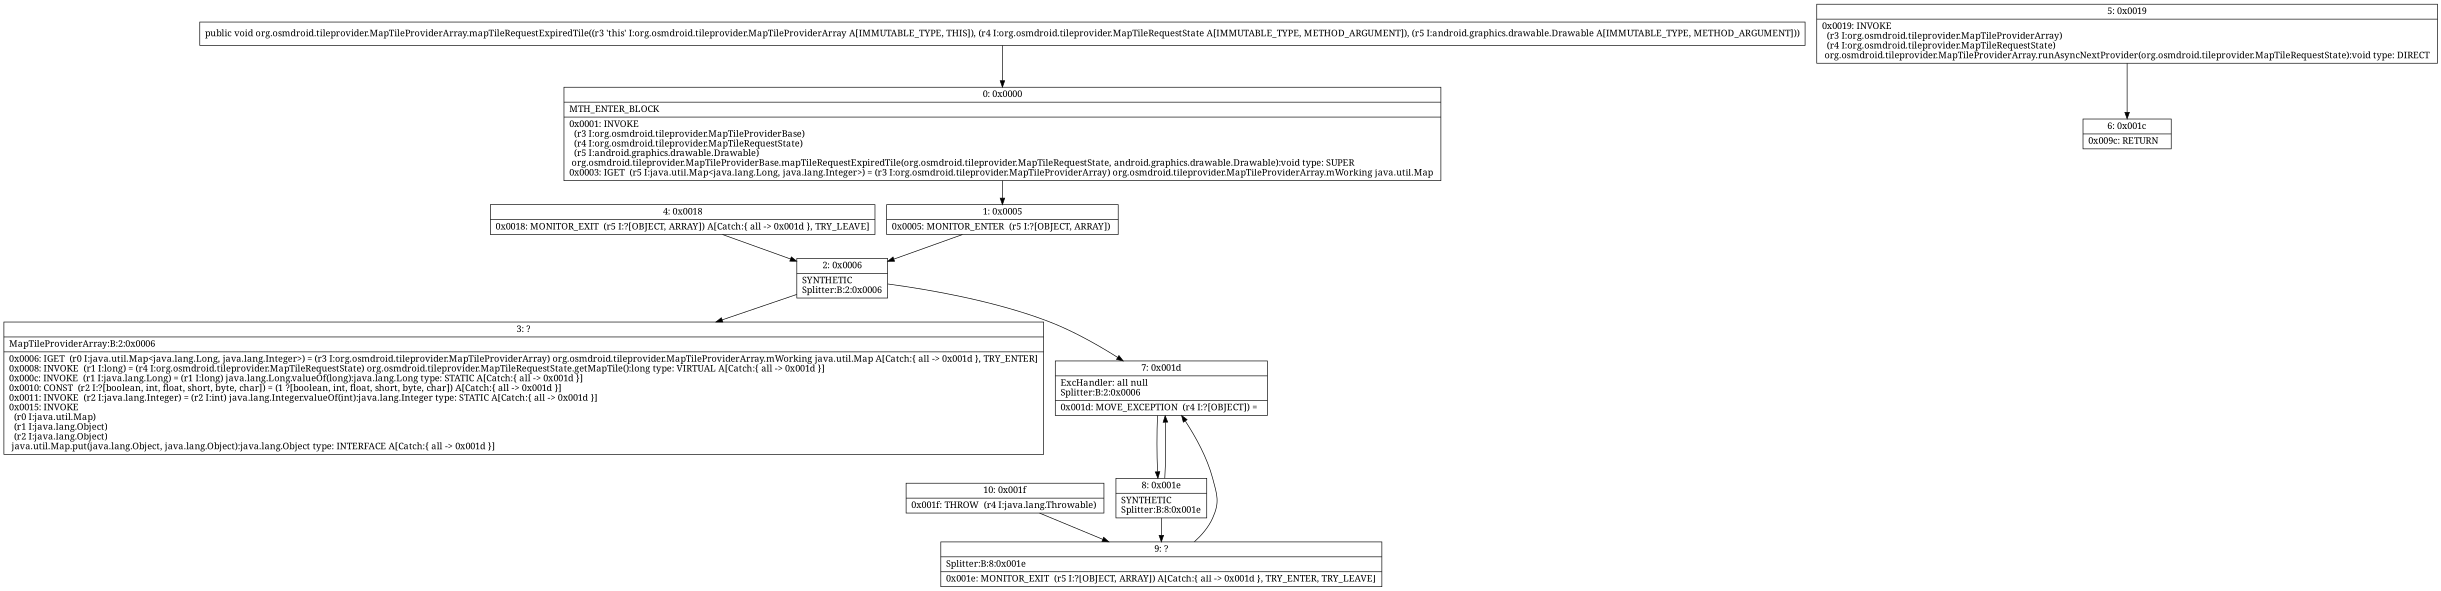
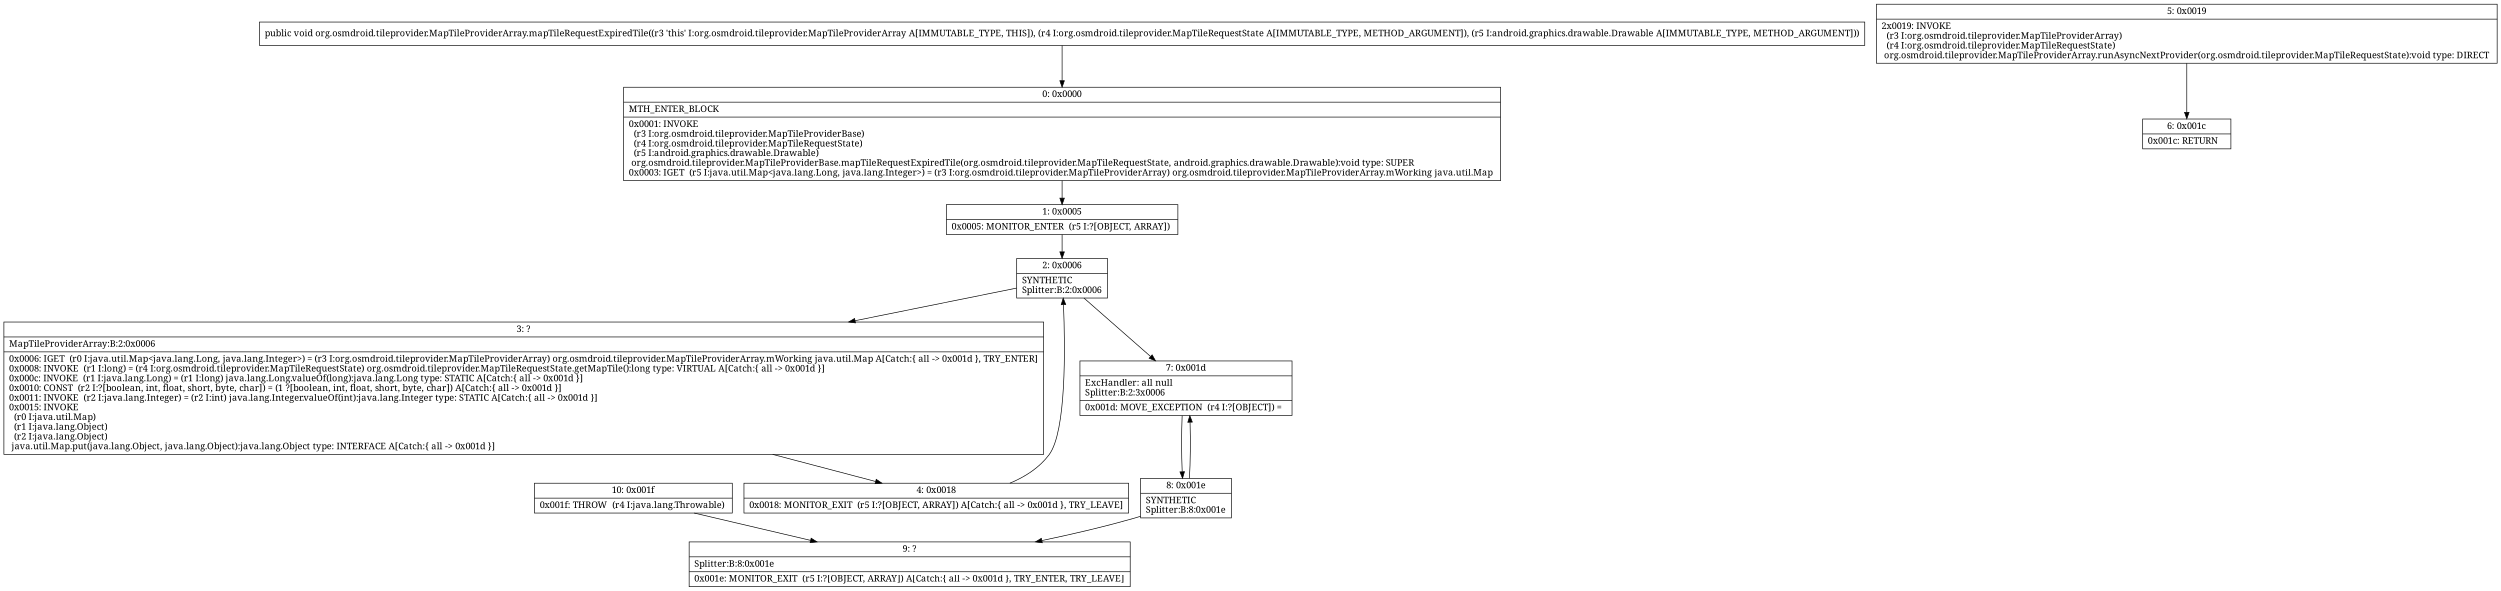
node "5: 0x0019": text "0x0019: INVOKE" -> "2x0019: INVOKE"
node "6: 0x001c": text "0x009c: RETURN" -> "0x001c: RETURN"
node "7: 0x001d": text "Splitter:B:2:0x0006" -> "Splitter:B:2:3x0006"
edge "3: ?" -> "4: 0x0018": added
edge "9: ?" -> "7: 0x001d": removed
